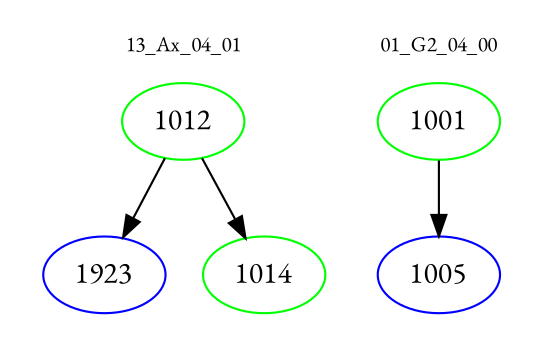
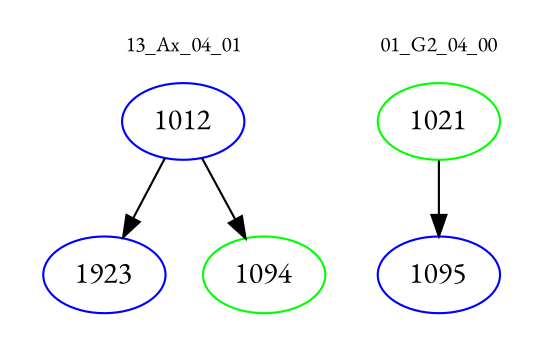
node "1012": color green -> blue
node "1001": label "1001" -> "1021"
node "1014": label "1014" -> "1094"
node "1005": label "1005" -> "1095"
